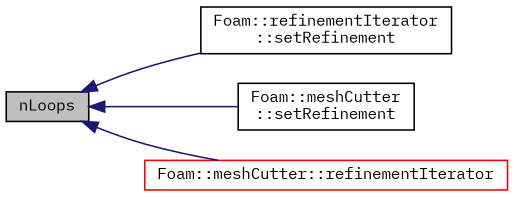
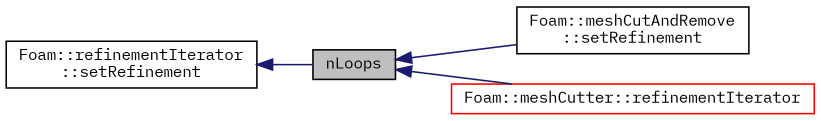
edge "Foam::refinementIterator ::setRefinement" -> "nLoops": reversed
node "Foam::meshCutter ::setRefinement": label "Foam::meshCutter ::setRefinement" -> "Foam::meshCutAndRemove ::setRefinement"
